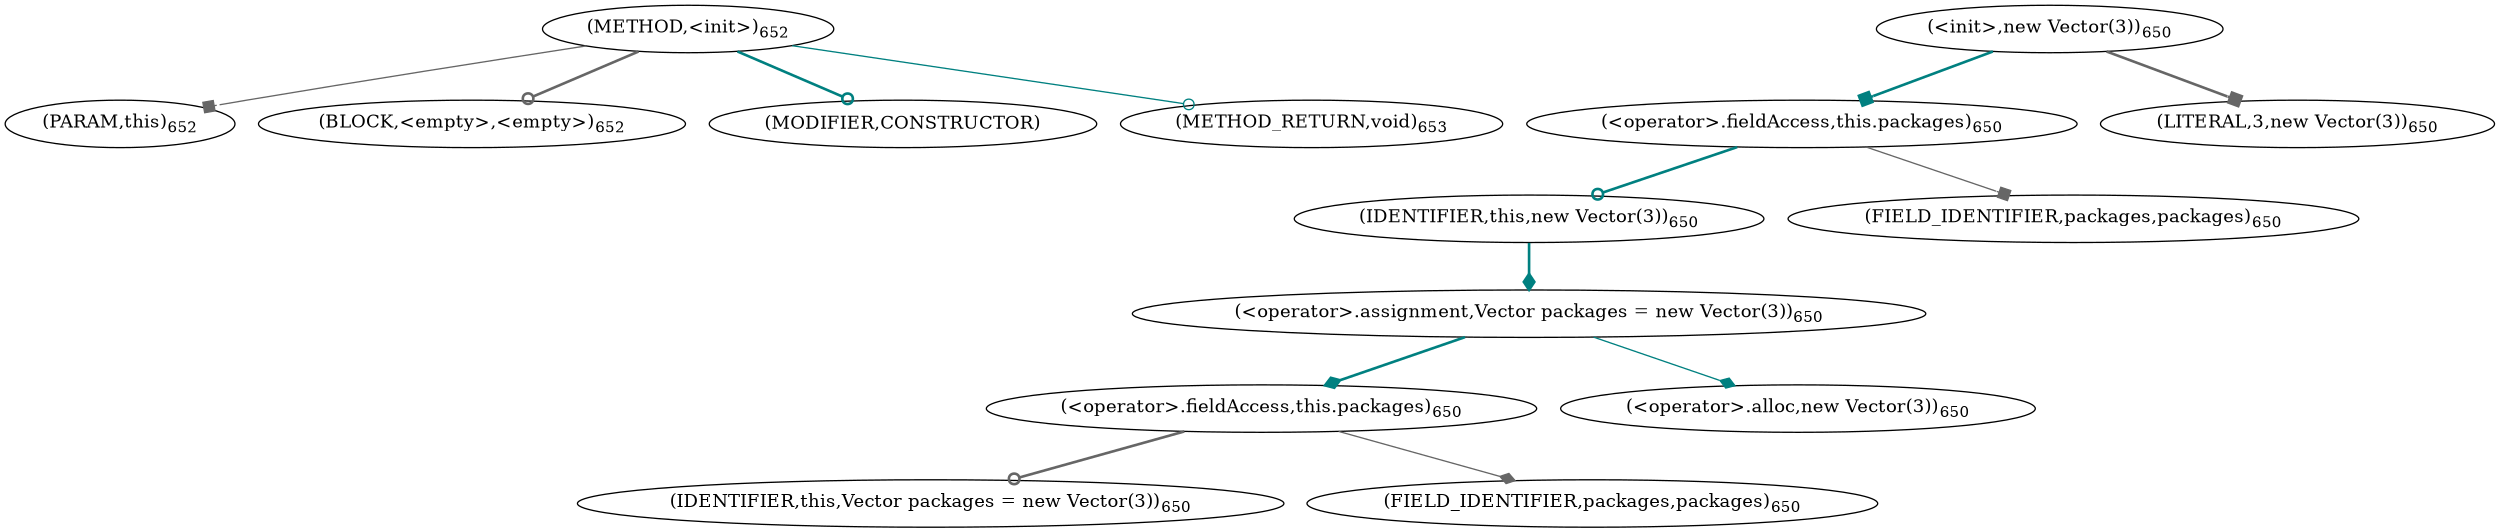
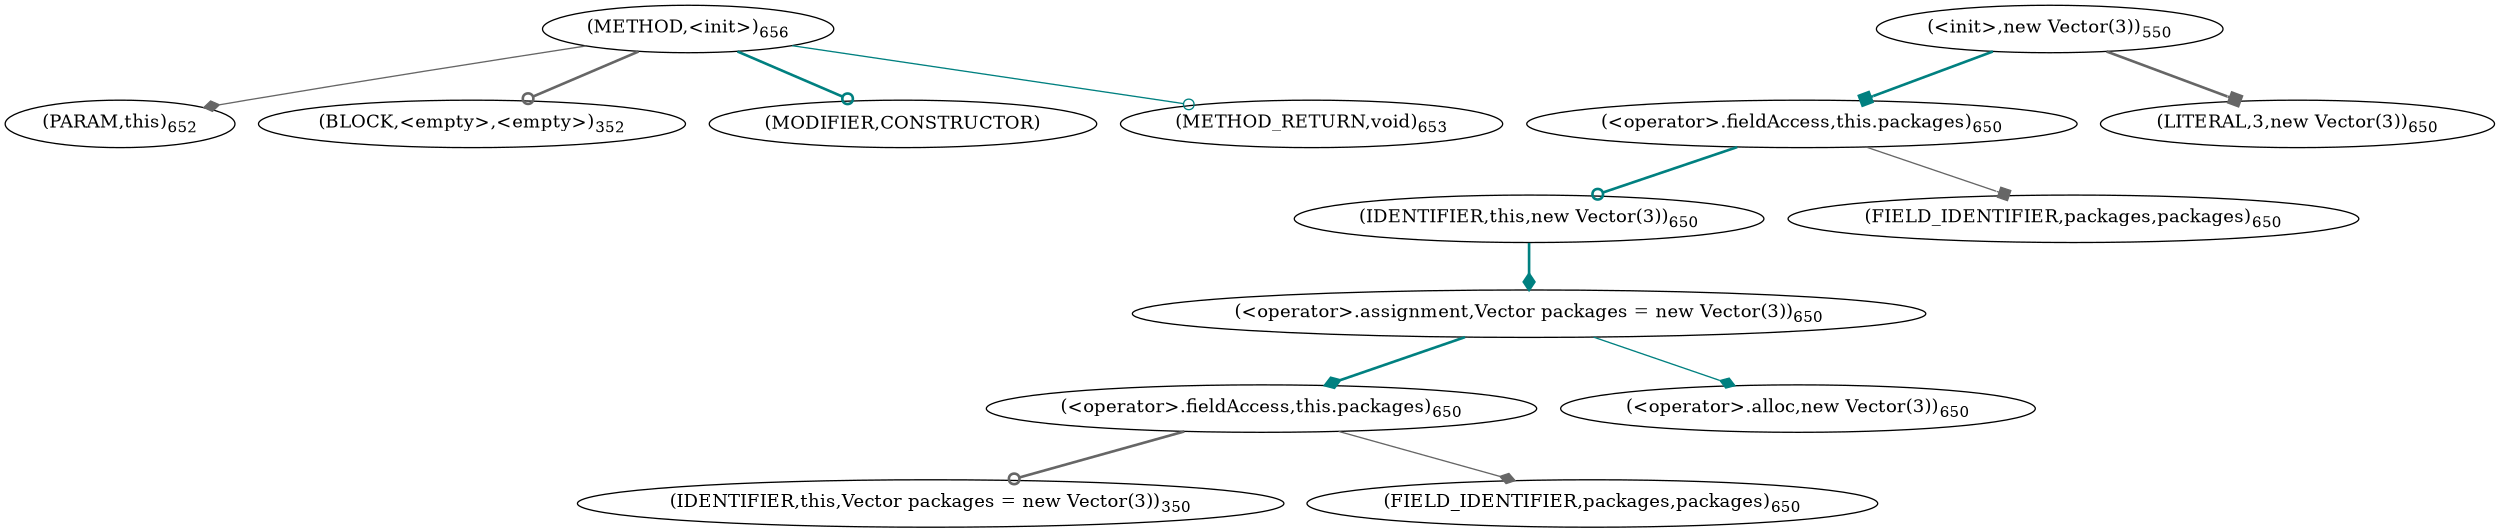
node "(METHOD,<init>)": text "652" -> "656"
node "(<init>,new Vector(3))": text "650" -> "550"
edge "(METHOD,<init>)" -> "(PARAM,this)": arrowhead box -> diamond
node "(BLOCK,<empty>,<empty>)": text "652" -> "352"
node "(IDENTIFIER,this,Vector packages = new Vector(3))": text "650" -> "350"
